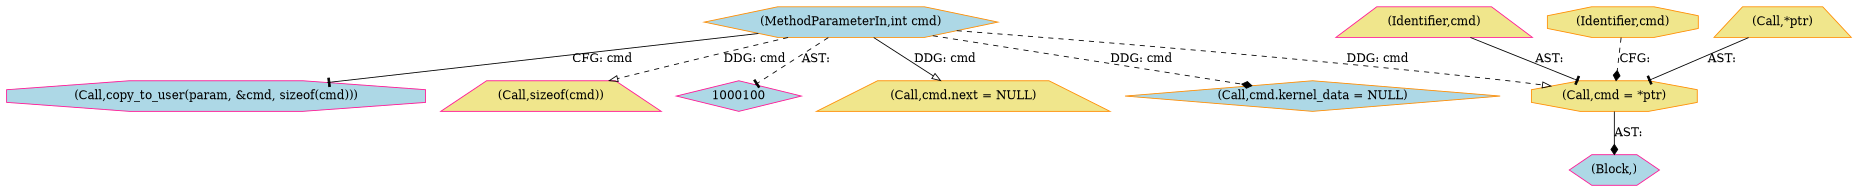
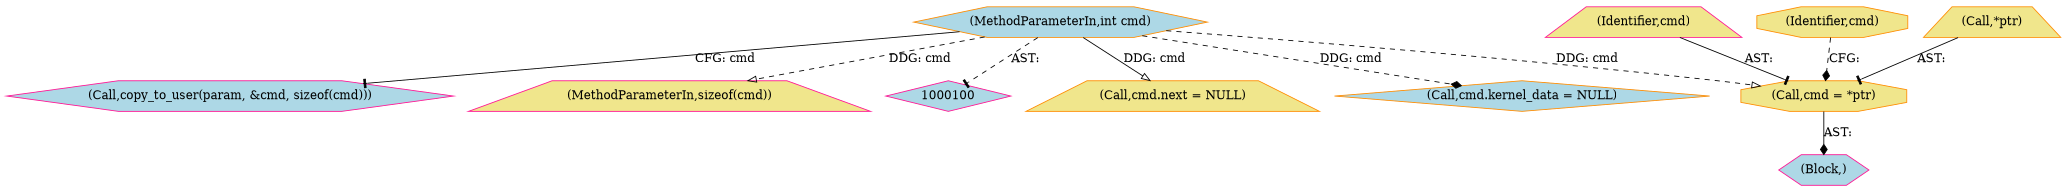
node "(Call,copy_to_user(param, &cmd, sizeof(cmd)))": shape octagon -> hexagon
node "(Call,sizeof(cmd))": label "(Call,sizeof(cmd))" -> "(MethodParameterIn,sizeof(cmd))"
